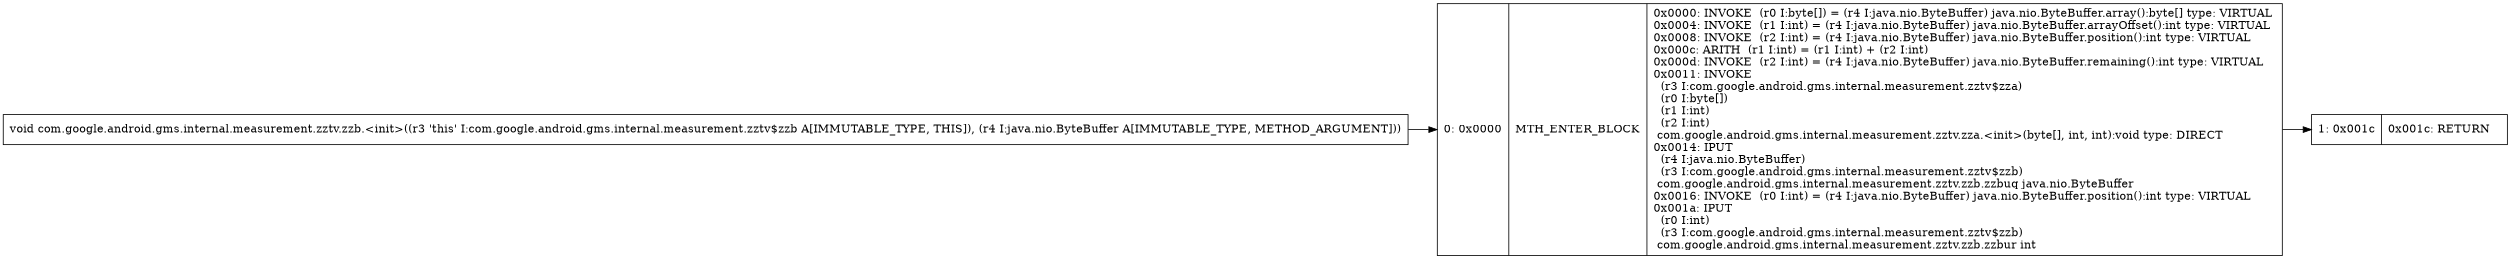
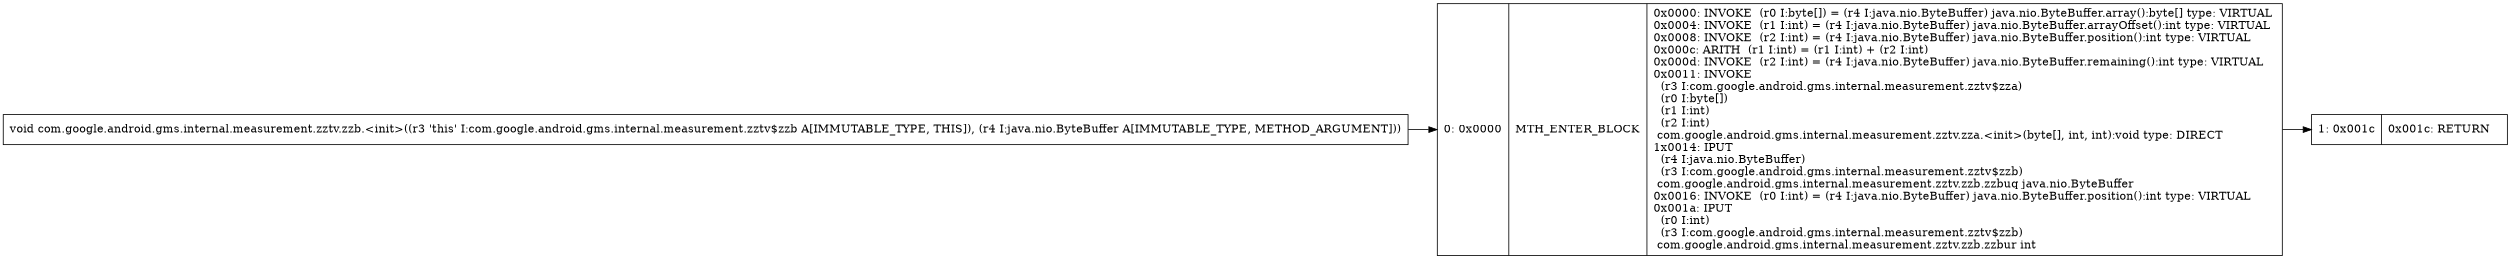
node "0: 0x0000": text "0x0014: IPUT" -> "1x0014: IPUT"
